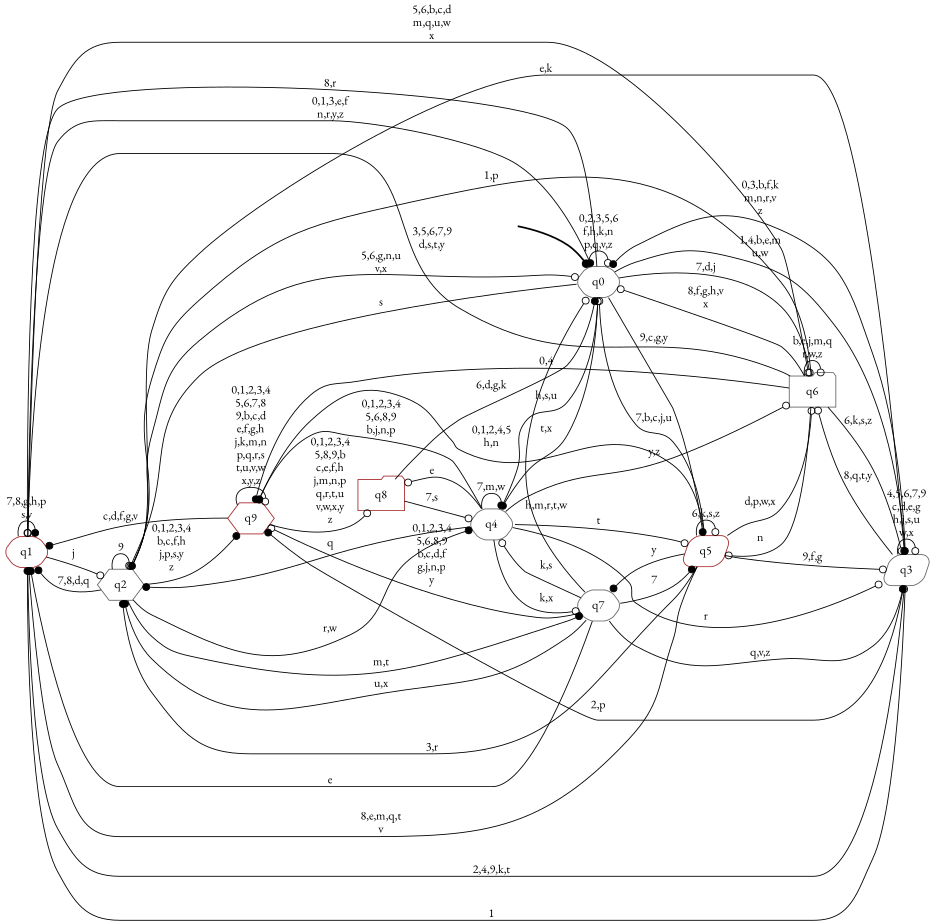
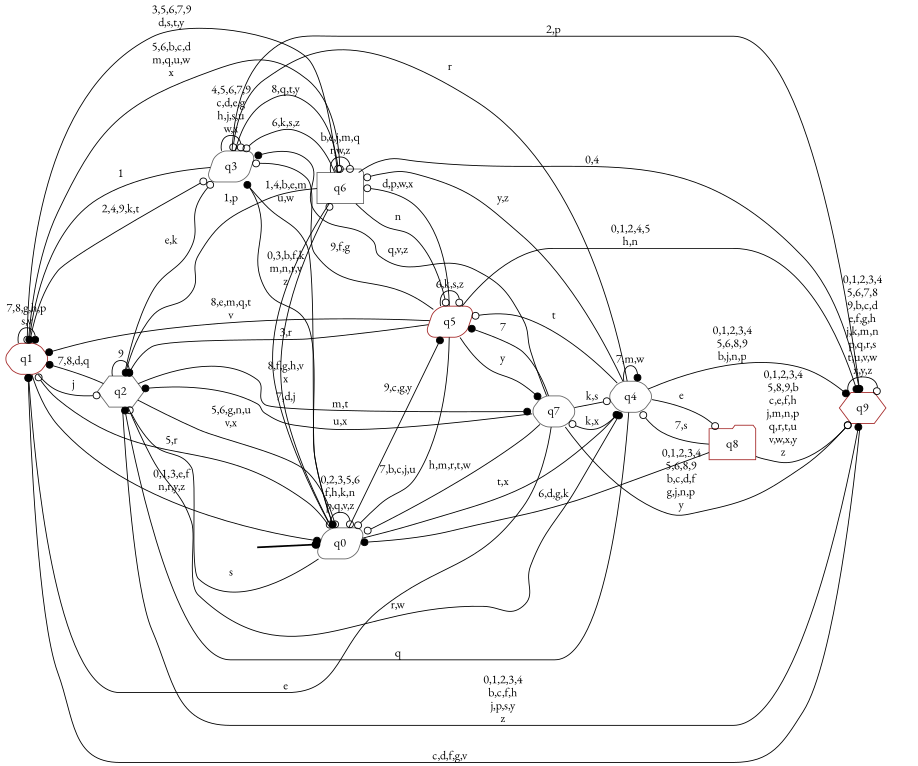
edge "q0" -> "q1": label "8,r" -> "5,r"
node "q0": shape hexagon -> parallelogram
edge "q4" -> "q0": removed, label "h,s,u"
edge "q9" -> "q8": reversed
